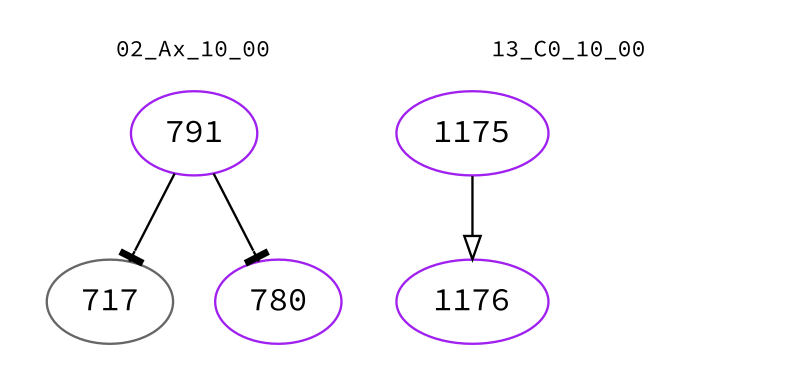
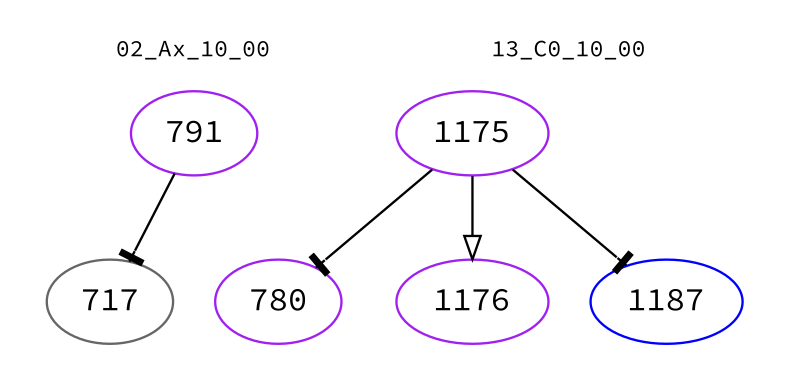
edge "791" -> "780": now "1175" -> "780"
node "1187": added
